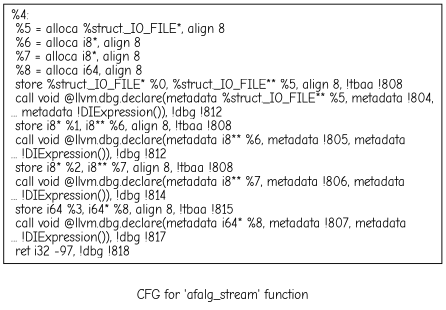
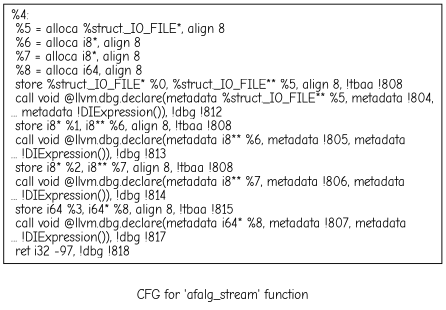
node "%4:": text "... !DIExpression()), !dbg !812" -> "... !DIExpression()), !dbg !813"
